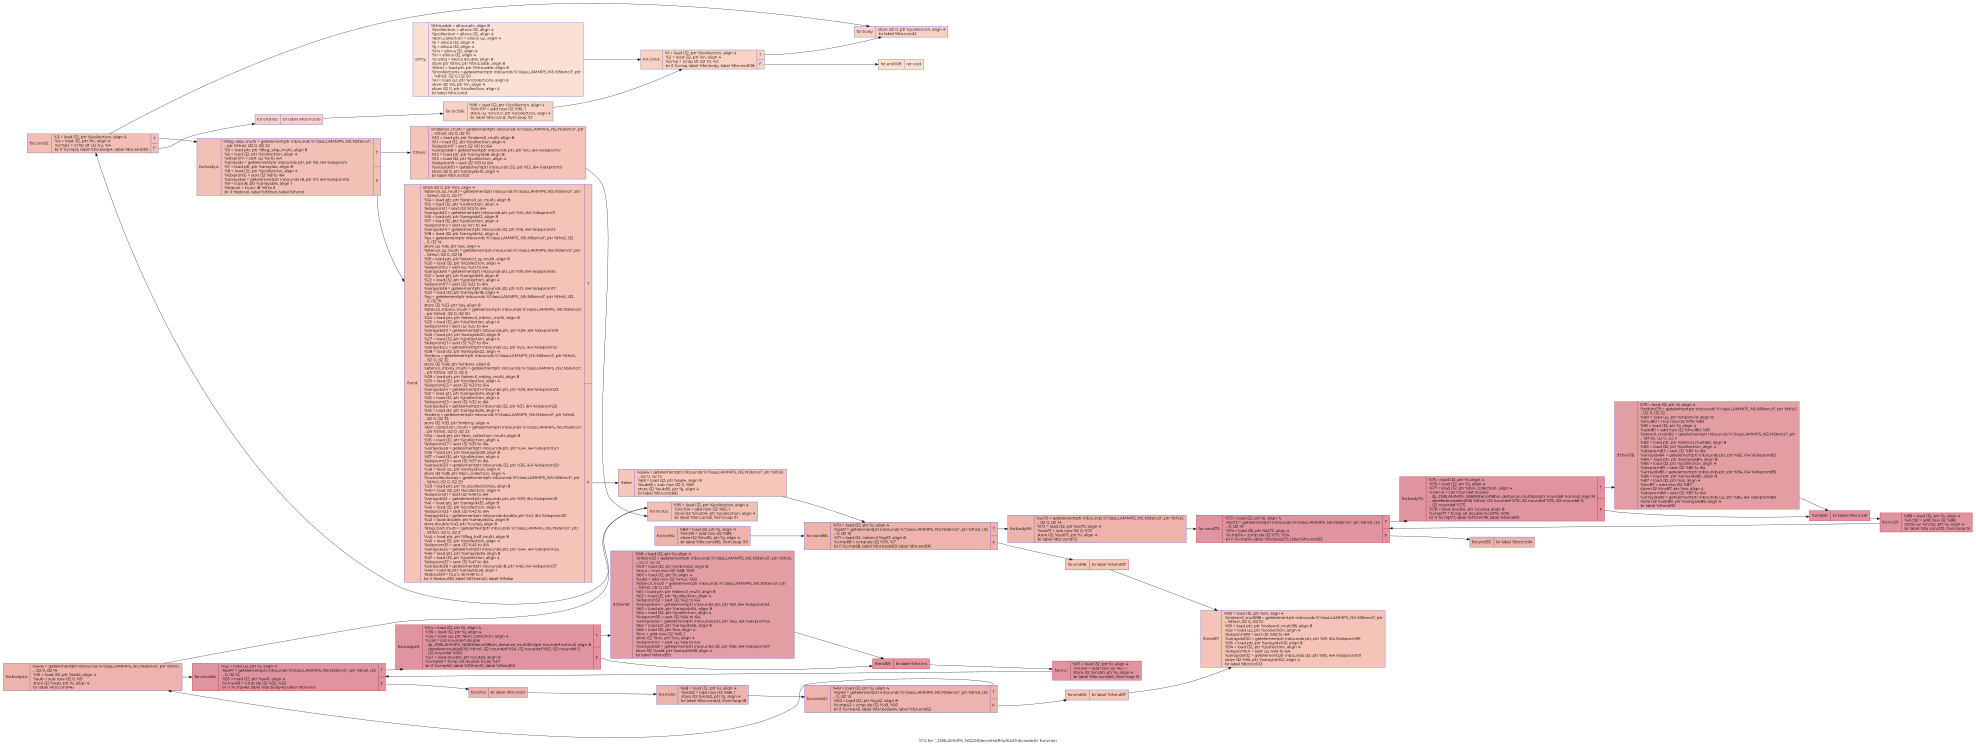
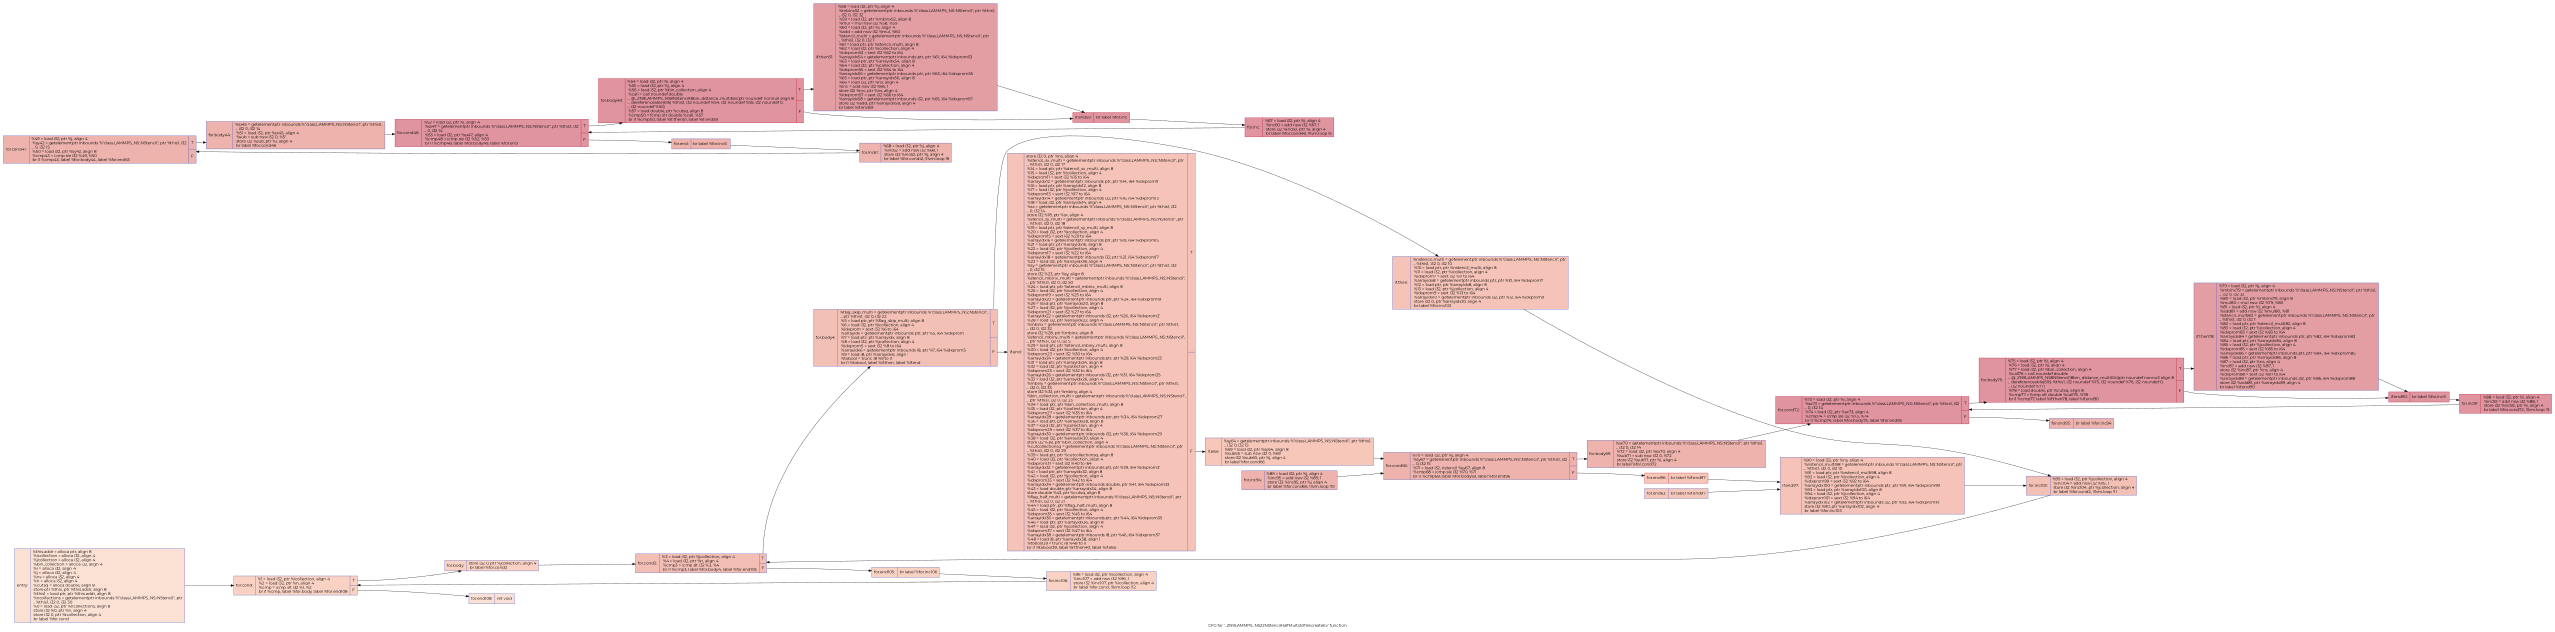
edge "for.cond2:" -> "for.body:": reversed
edge "for.body44:" -> "for.inc103:": now "if.end97:" -> "for.inc103:"
edge "for.cond41:" -> "for.end63:": removed
